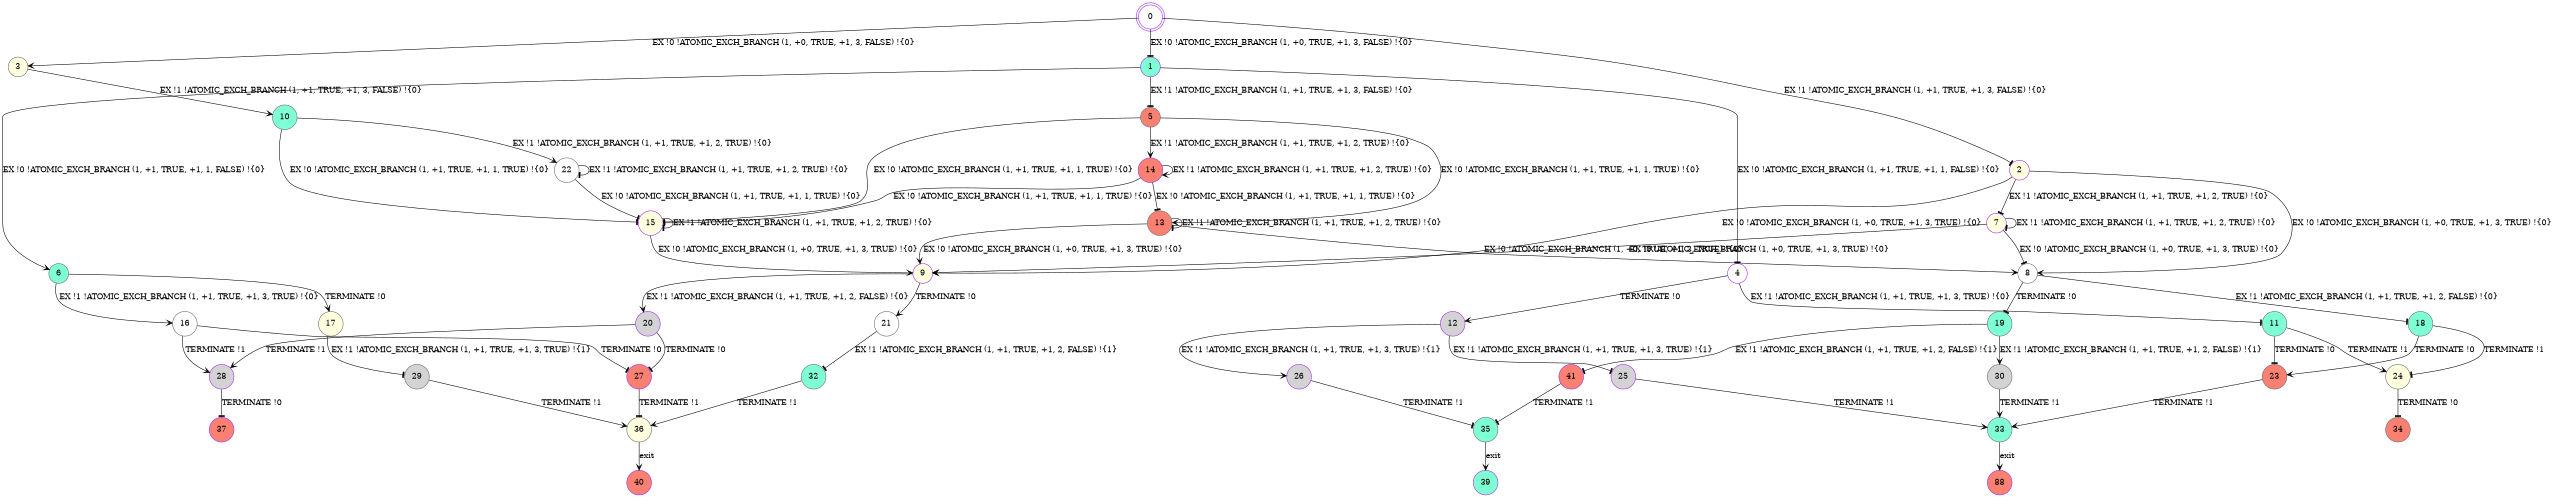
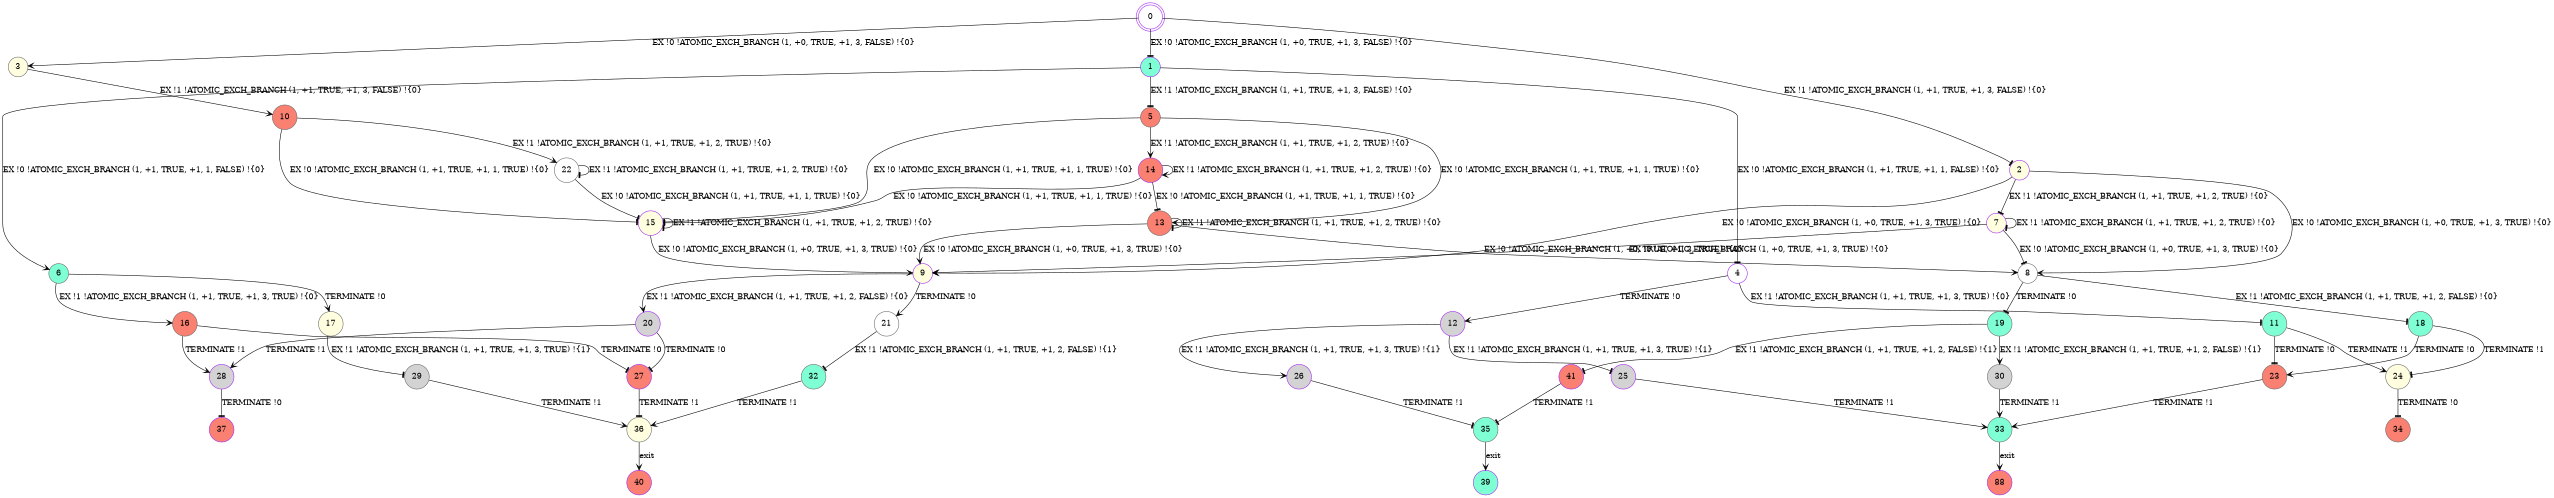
node "10": fillcolor aquamarine -> salmon
node "16": fillcolor white -> salmon
